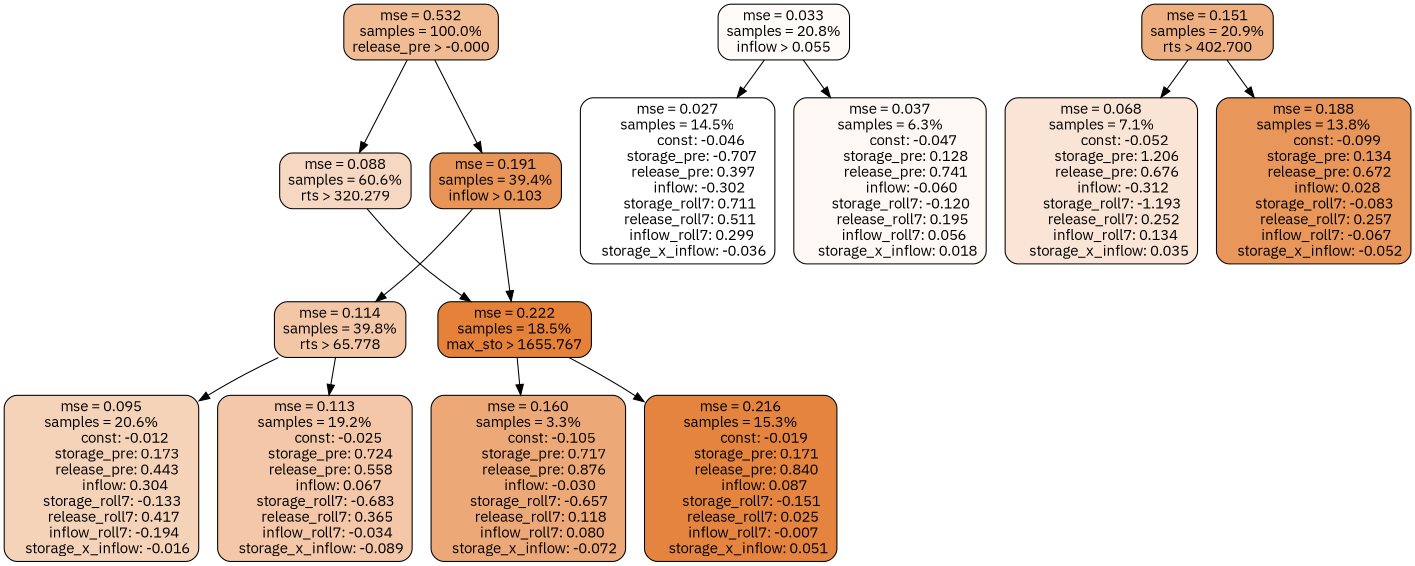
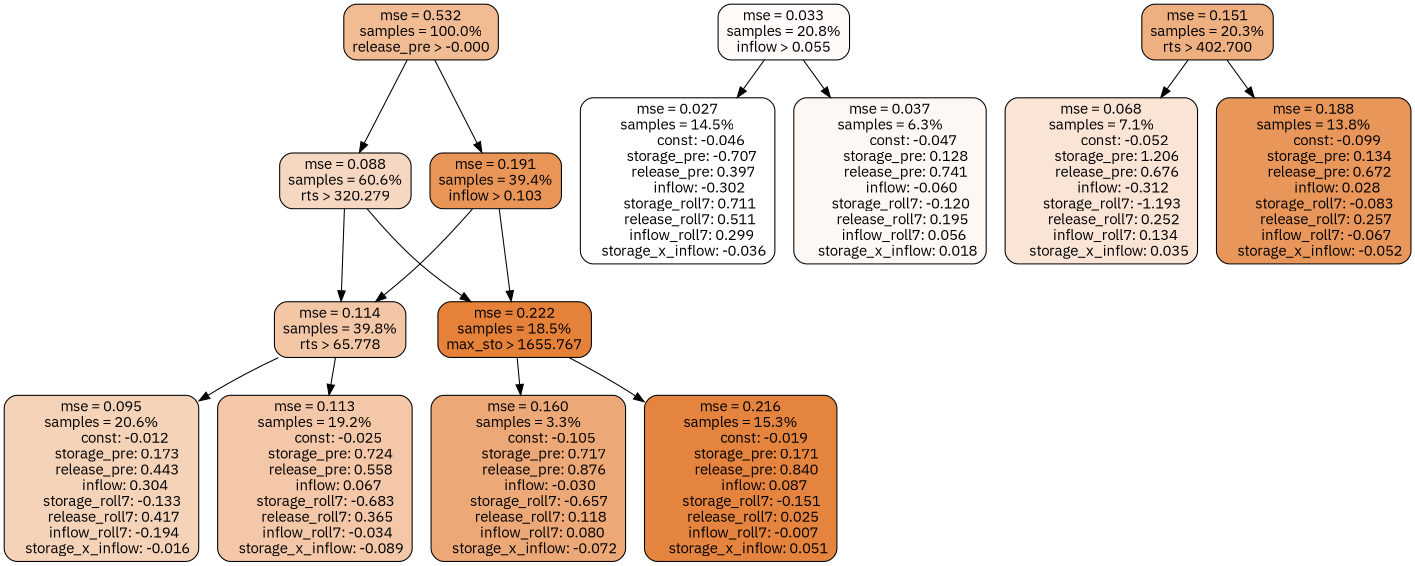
node "mse = 0.151 samples = 20.9% rts > 402.700": label "mse = 0.151 samples = 20.9% rts > 402.700" -> "mse = 0.151 samples = 20.3% rts > 402.700"
edge "mse = 0.088 samples = 60.6% rts > 320.279" -> "mse = 0.114 samples = 39.8% rts > 65.778": added
